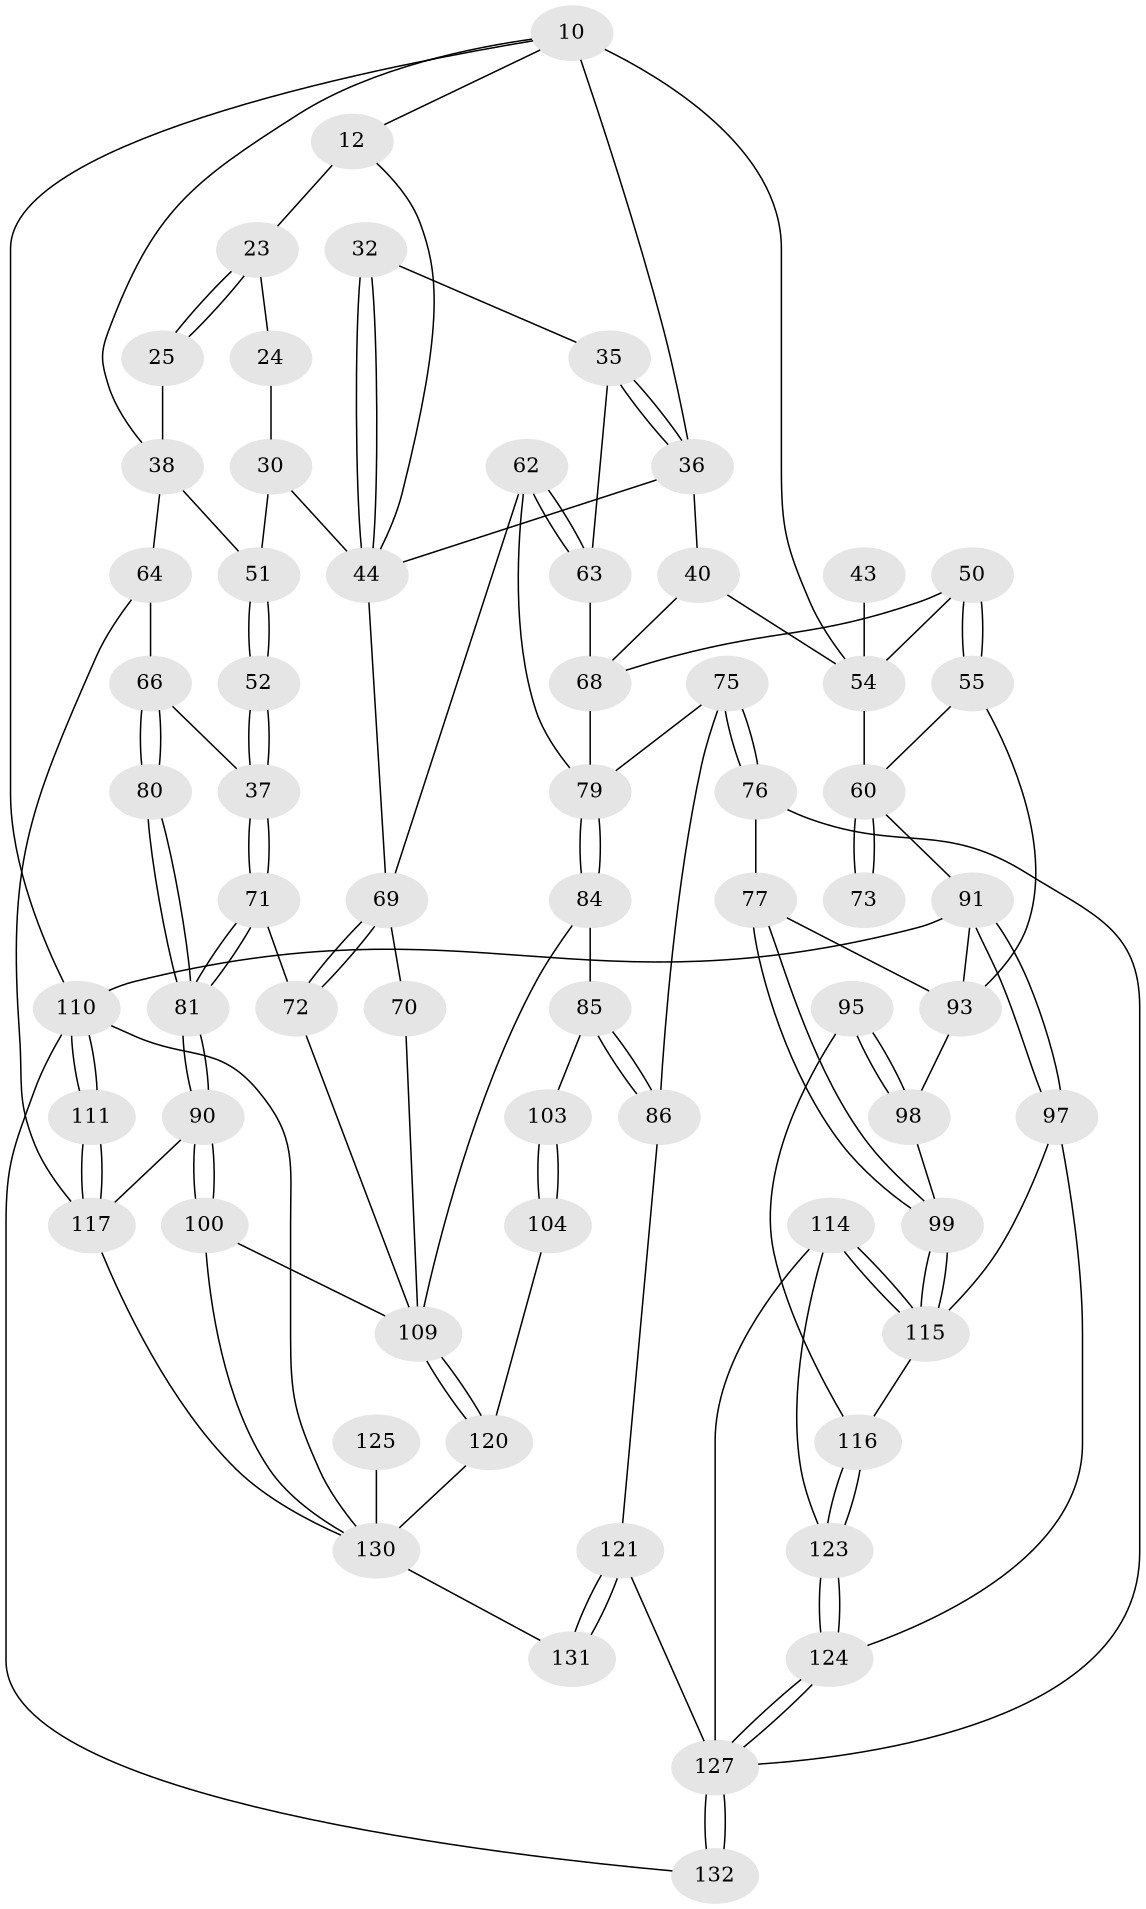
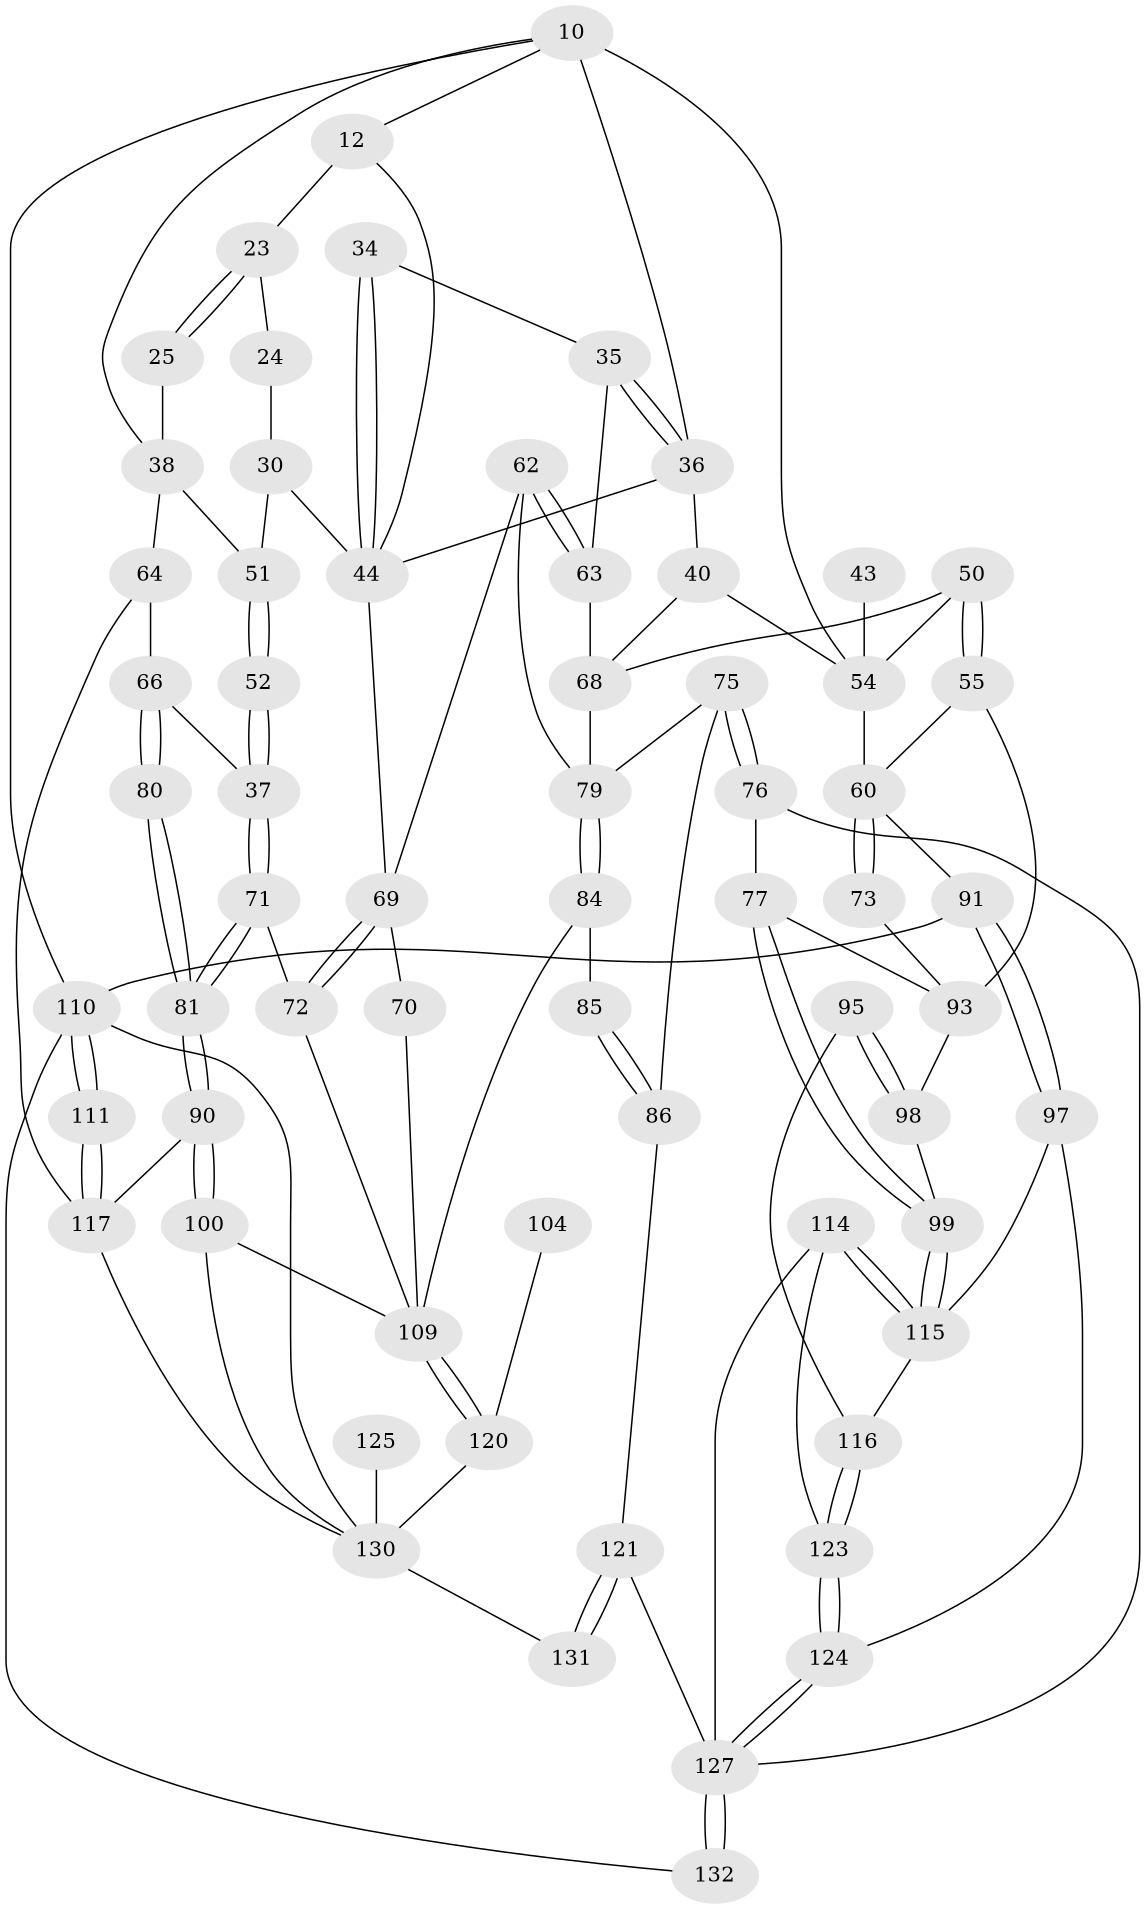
node "32": label "32" -> "34"
edge "91" -- "93": now "73" -- "93"
node "103": removed
